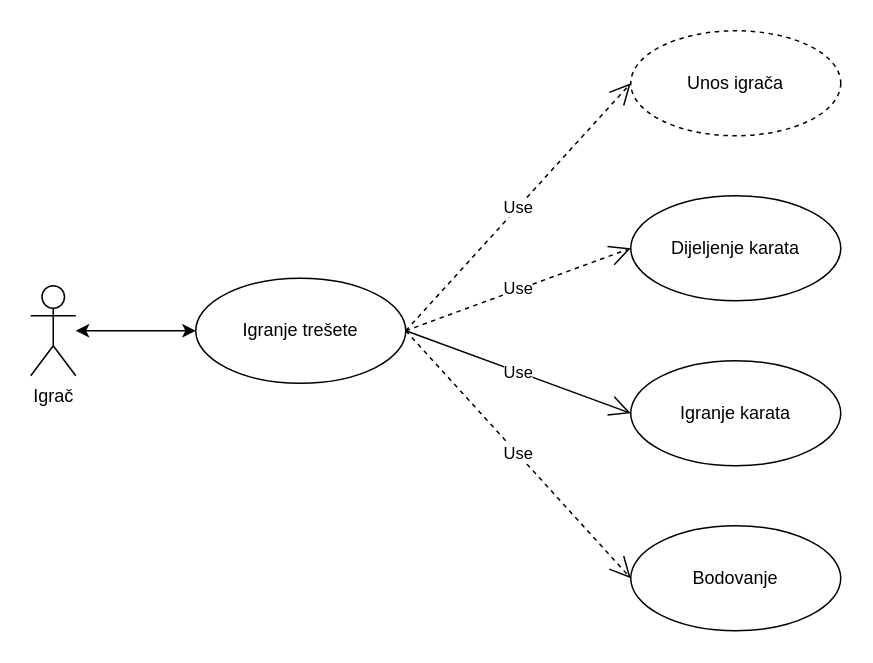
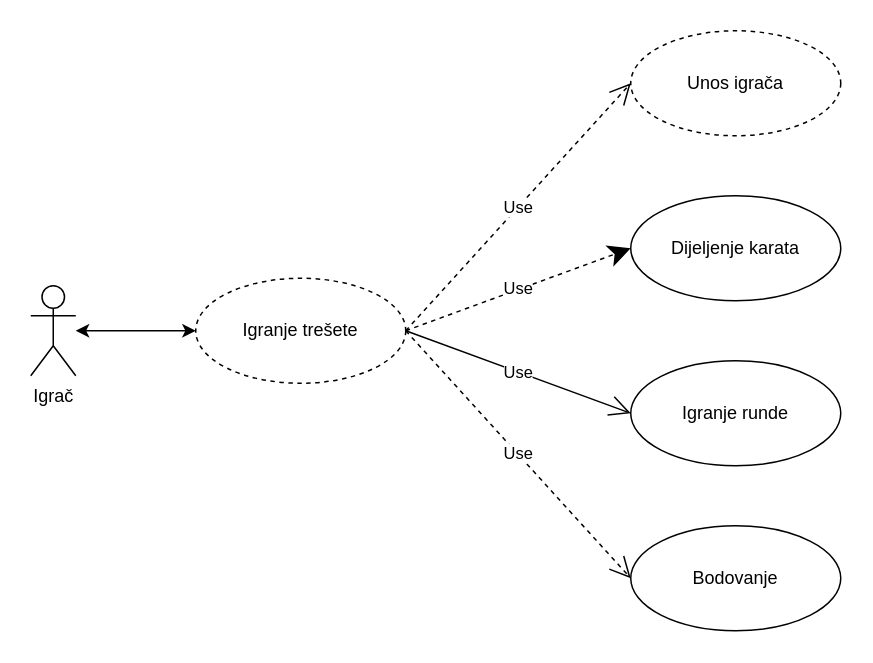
edge "Igranje trešete" -> "Dijeljenje karata": arrowhead open -> classic
node "Igranje trešete": style solid -> dashed
node "Igranje karata": label "Igranje karata" -> "Igranje runde"
